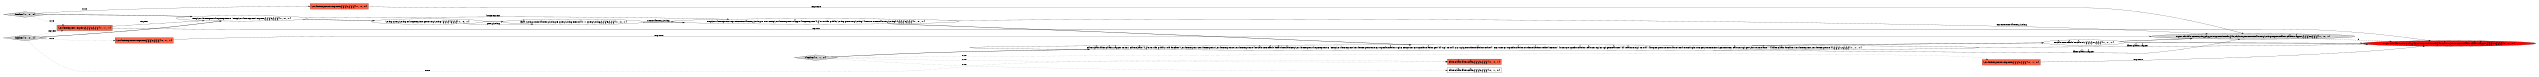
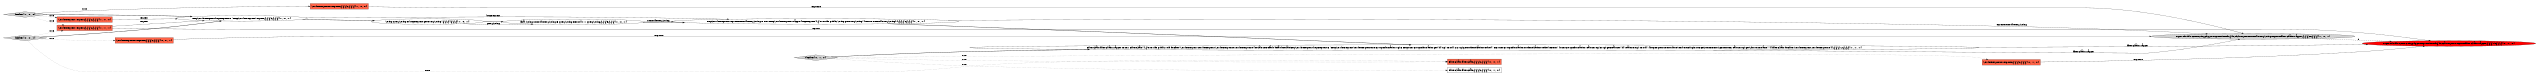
node "ServletRequest request@@@2@@@['1', '0', '0']": added
edge "doFilter['0', '0', '1']" -> "ServletRequest request@@@2@@@['1', '1', '1']": label "request" -> "true"
node "Locale.setDefault(Locale.US)@@@27@@@['1', '1', '1']": removed
